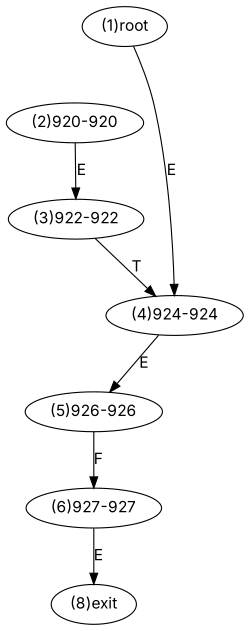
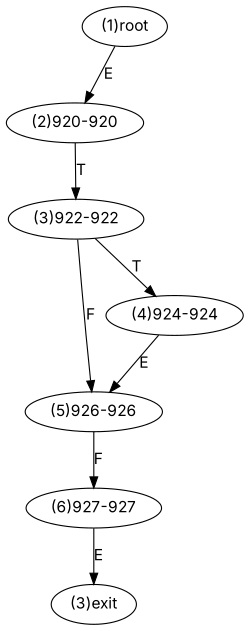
edge "(1)root" -> "(4)924-924": now "(1)root" -> "(2)920-920"
edge "(2)920-920" -> "(3)922-922": label "E" -> "T"
edge "(3)922-922" -> "(5)926-926": added, label "F"
node "(8)exit": label "(8)exit" -> "(3)exit"
